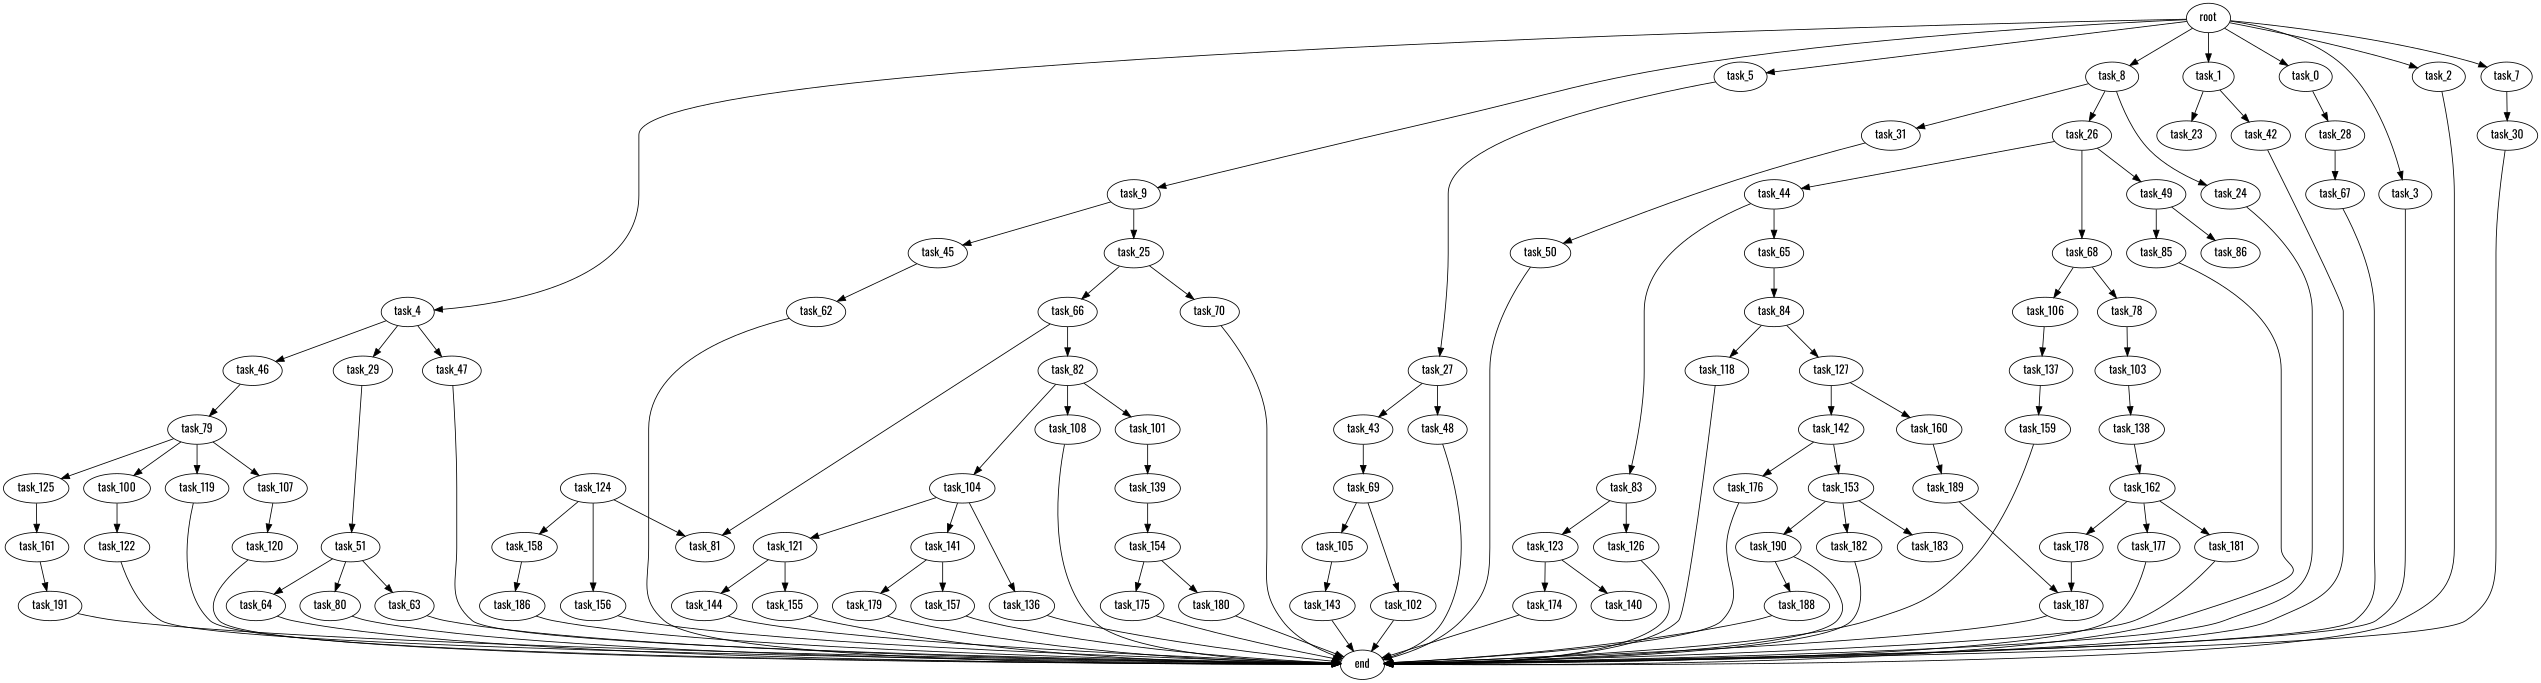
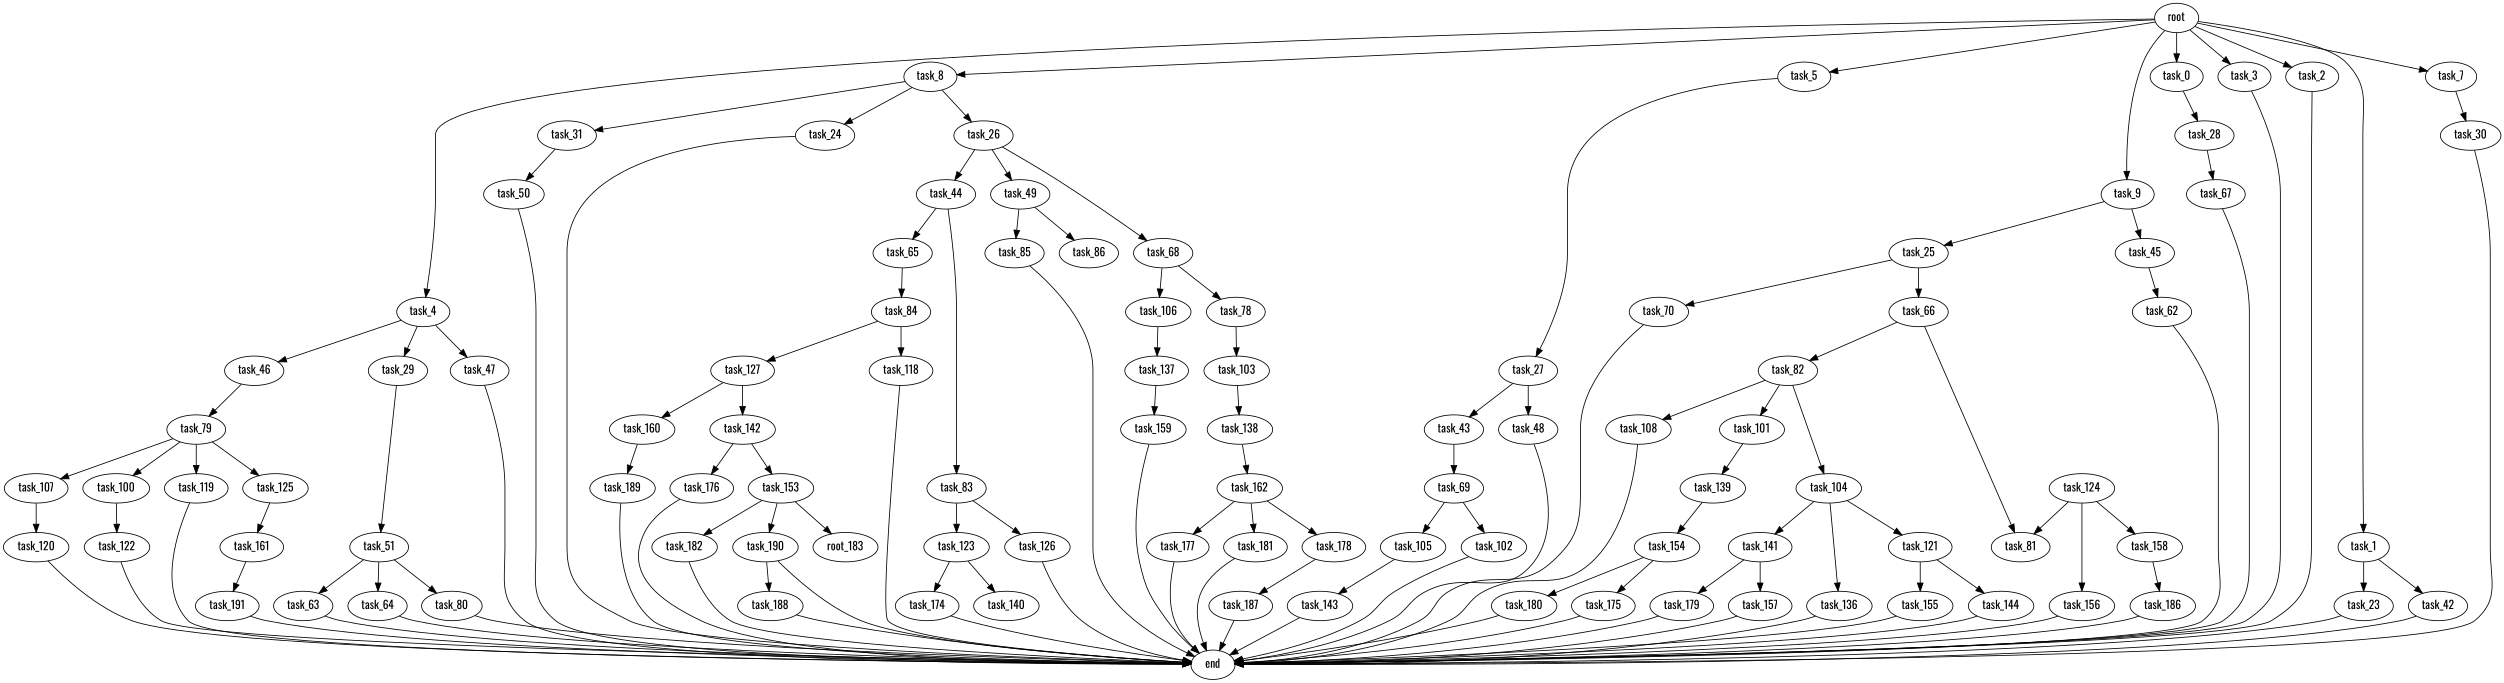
edge "task_189" -> "task_187": now "task_189" -> "end"
node "task_183": label "task_183" -> "root_183"
edge "task_23" -> "end": added
